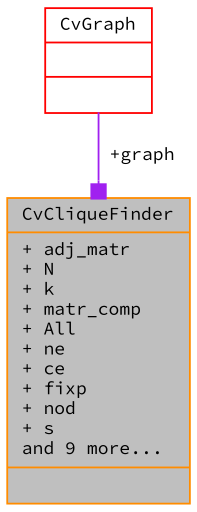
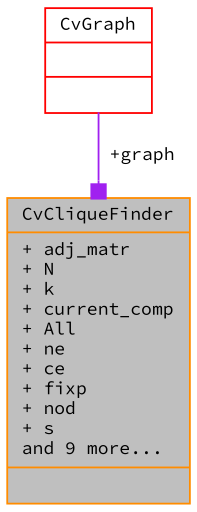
node "CvCliqueFinder": text "+ matr_comp" -> "+ current_comp"
